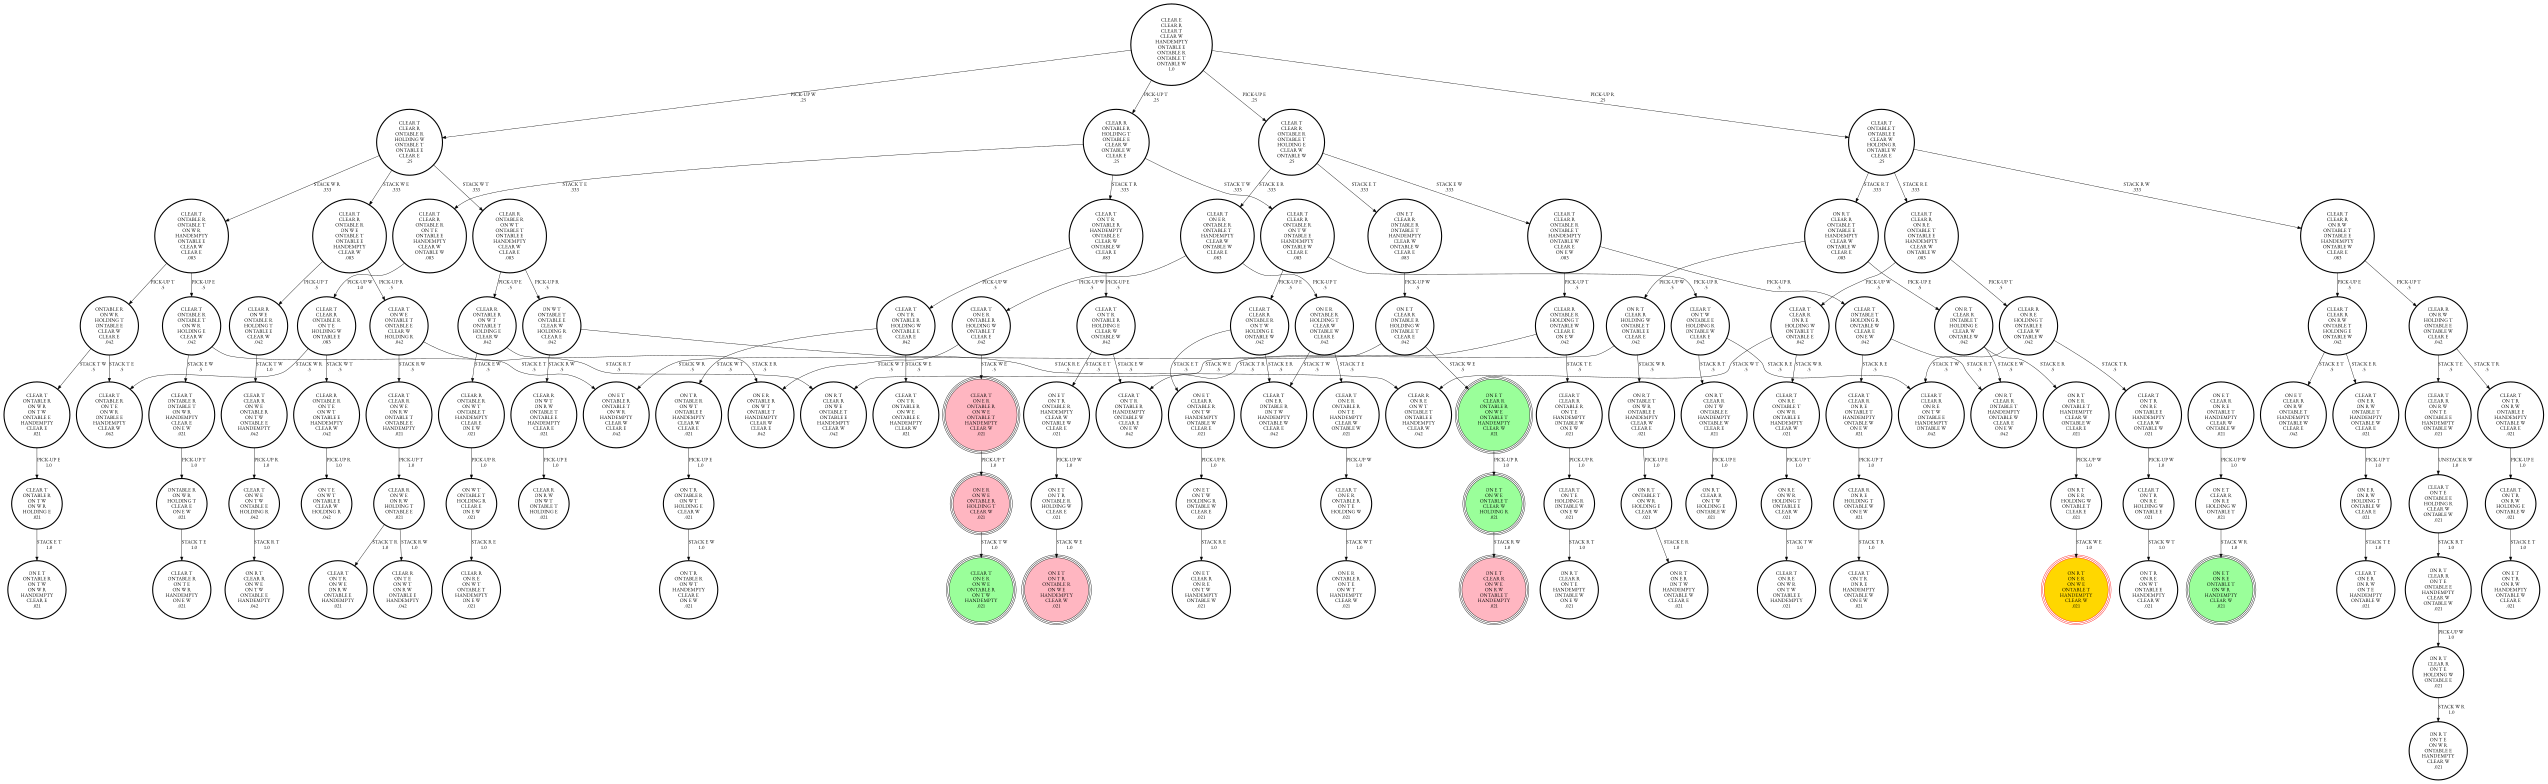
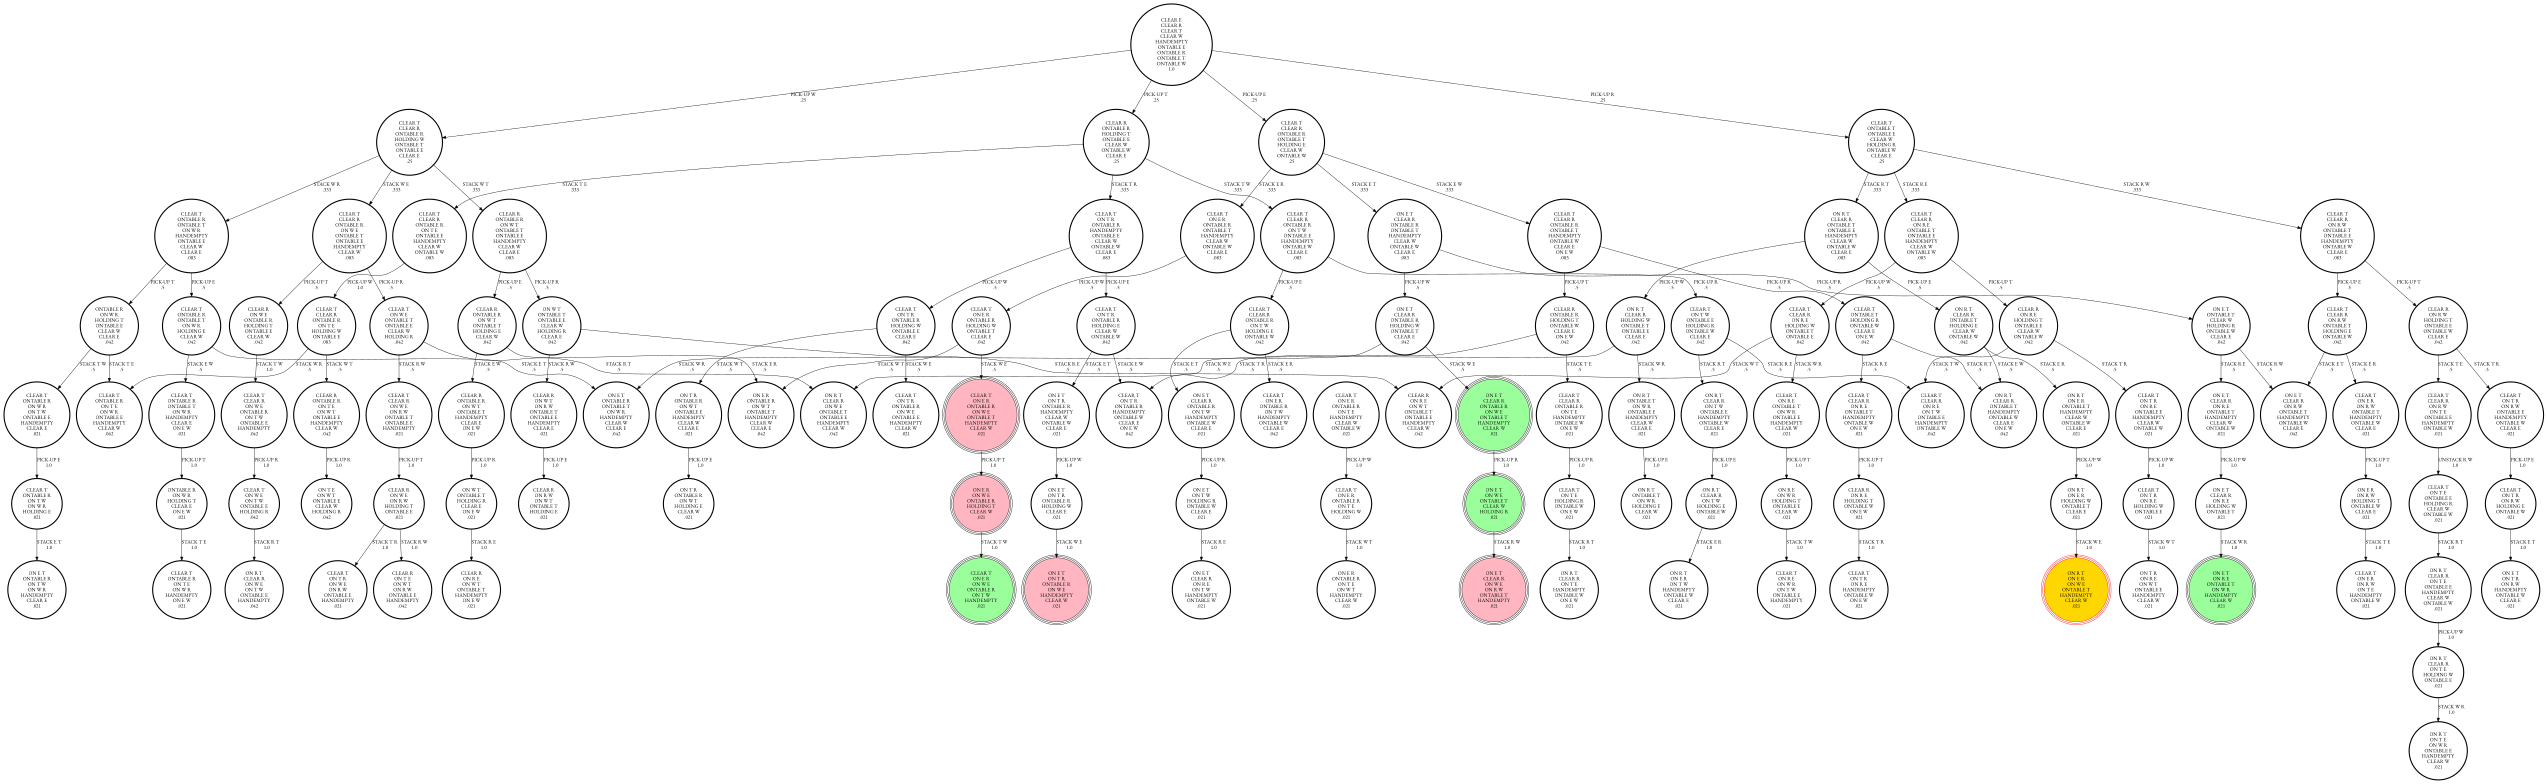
node "ON E R ONTABLE R HOLDING T CLEAR W ONTABLE W CLEAR E .042": removed
node "ON E T ONTABLE T CLEAR W HOLDING R ONTABLE W CLEAR E .042": added
edge "ON R T ONTABLE T ON W R HOLDING E CLEAR W .021" -> "ON R T ON E R ON T W HANDEMPTY ONTABLE W CLEAR E .021": now "ON R T CLEAR R ON T W HOLDING E ONTABLE W .021" -> "ON R T ON E R ON T W HANDEMPTY ONTABLE W CLEAR E .021"
node "ON T R ONTABLE R ON W T HANDEMPTY CLEAR E ON E W .021": removed
